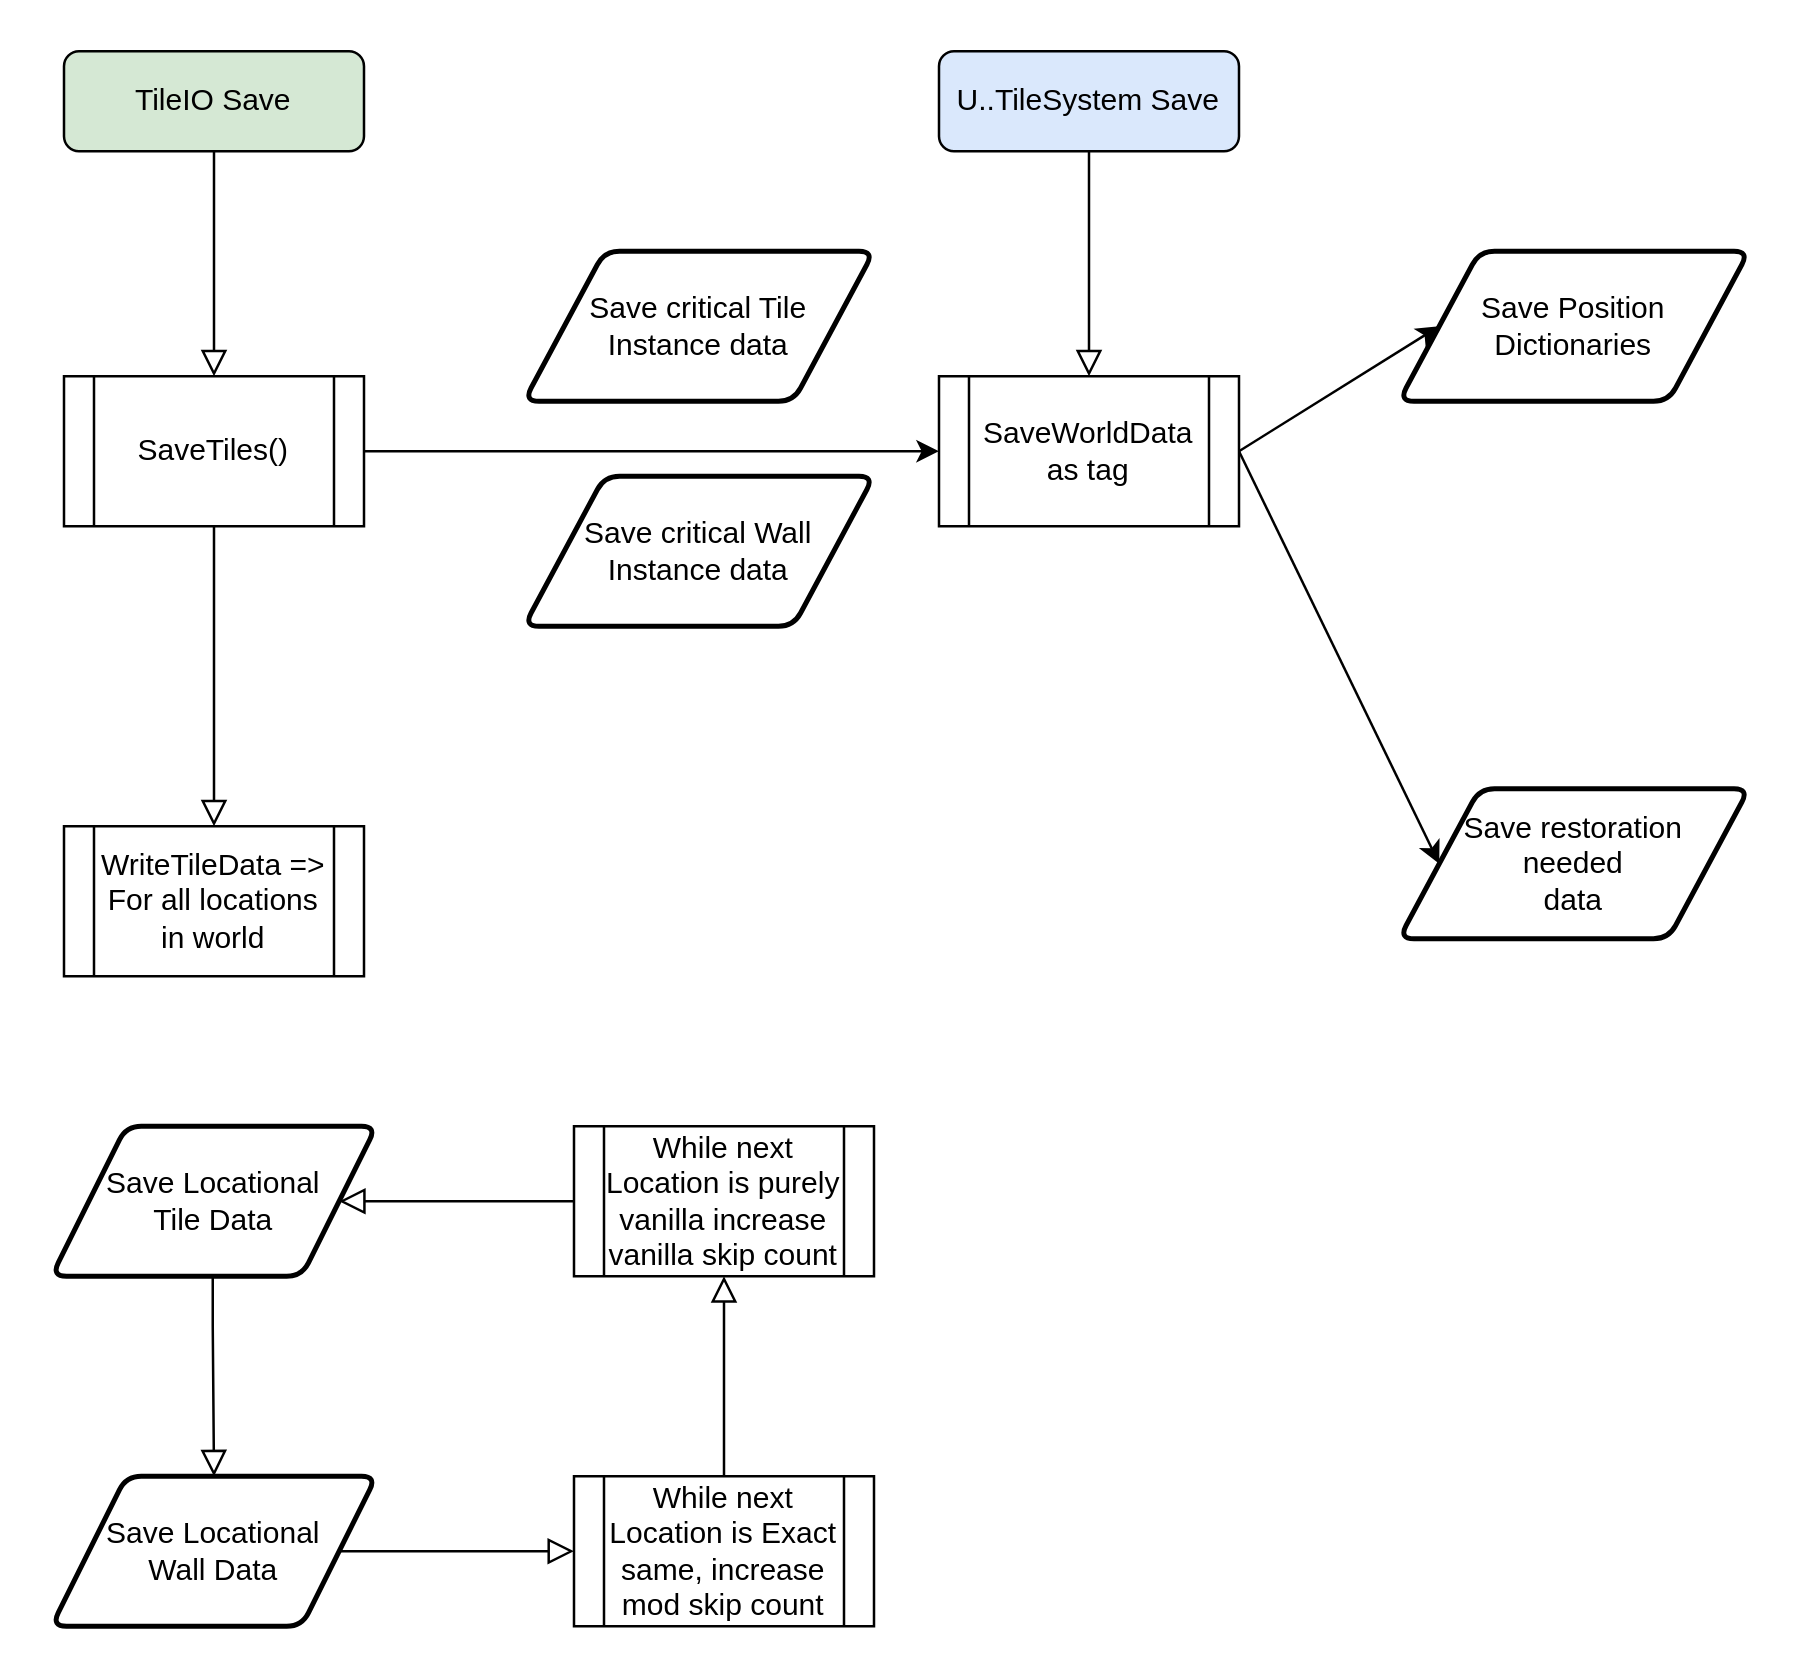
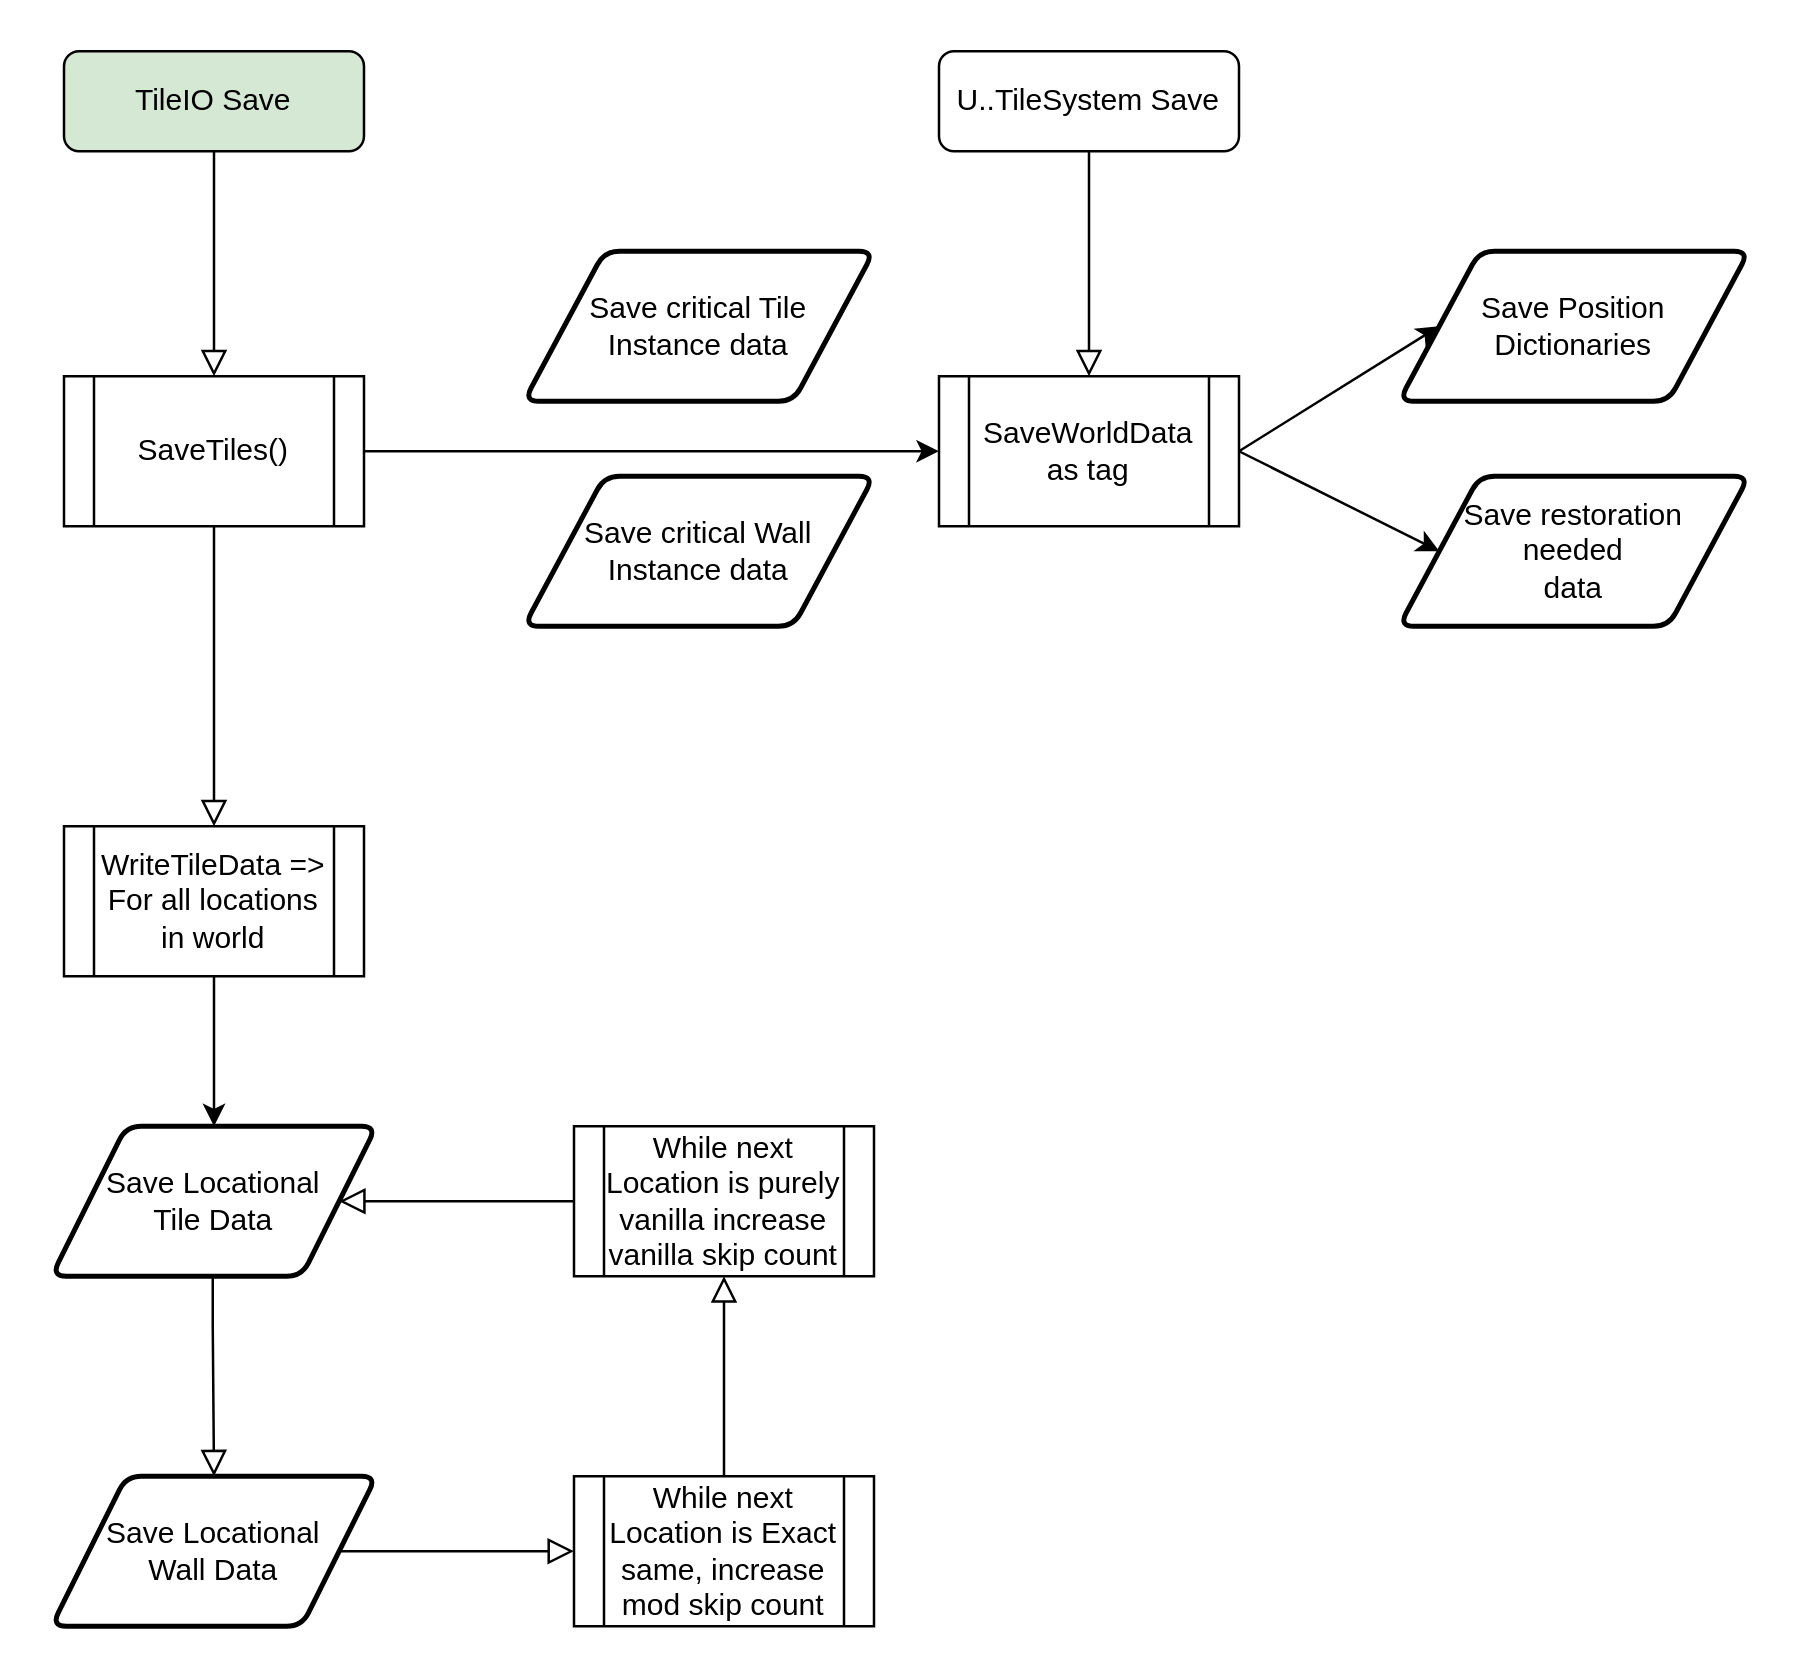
node "U..TileSystem Save": fillcolor #dae8fc -> #ffffff
node "Save restoration needed data": moved (1574, 864) -> (1574, 551)
edge "WriteTileData => For all locations in world" -> "Save Locational Tile Data": added
